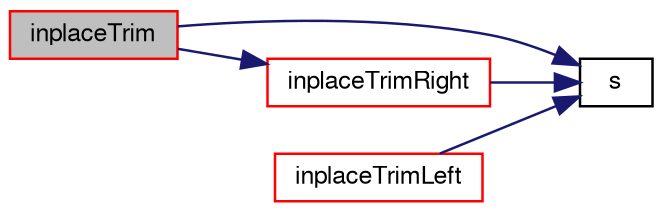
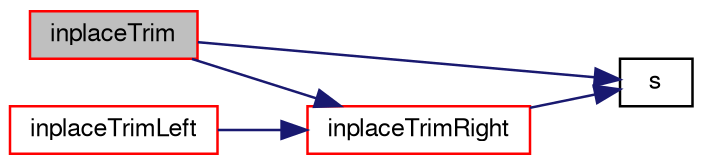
edge "inplaceTrimLeft" -> "s": now "inplaceTrimLeft" -> "inplaceTrimRight"
